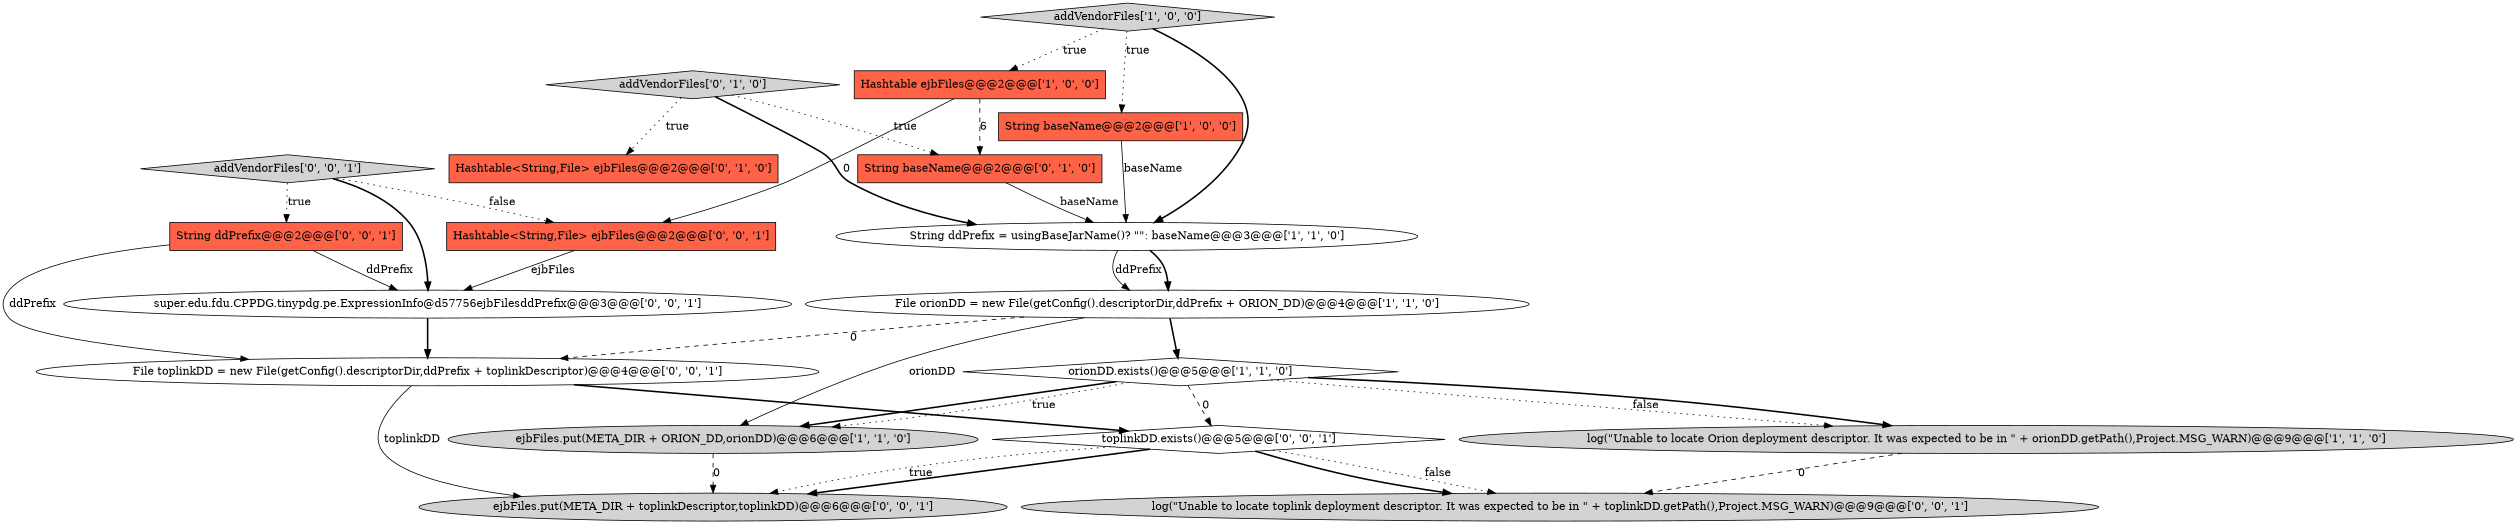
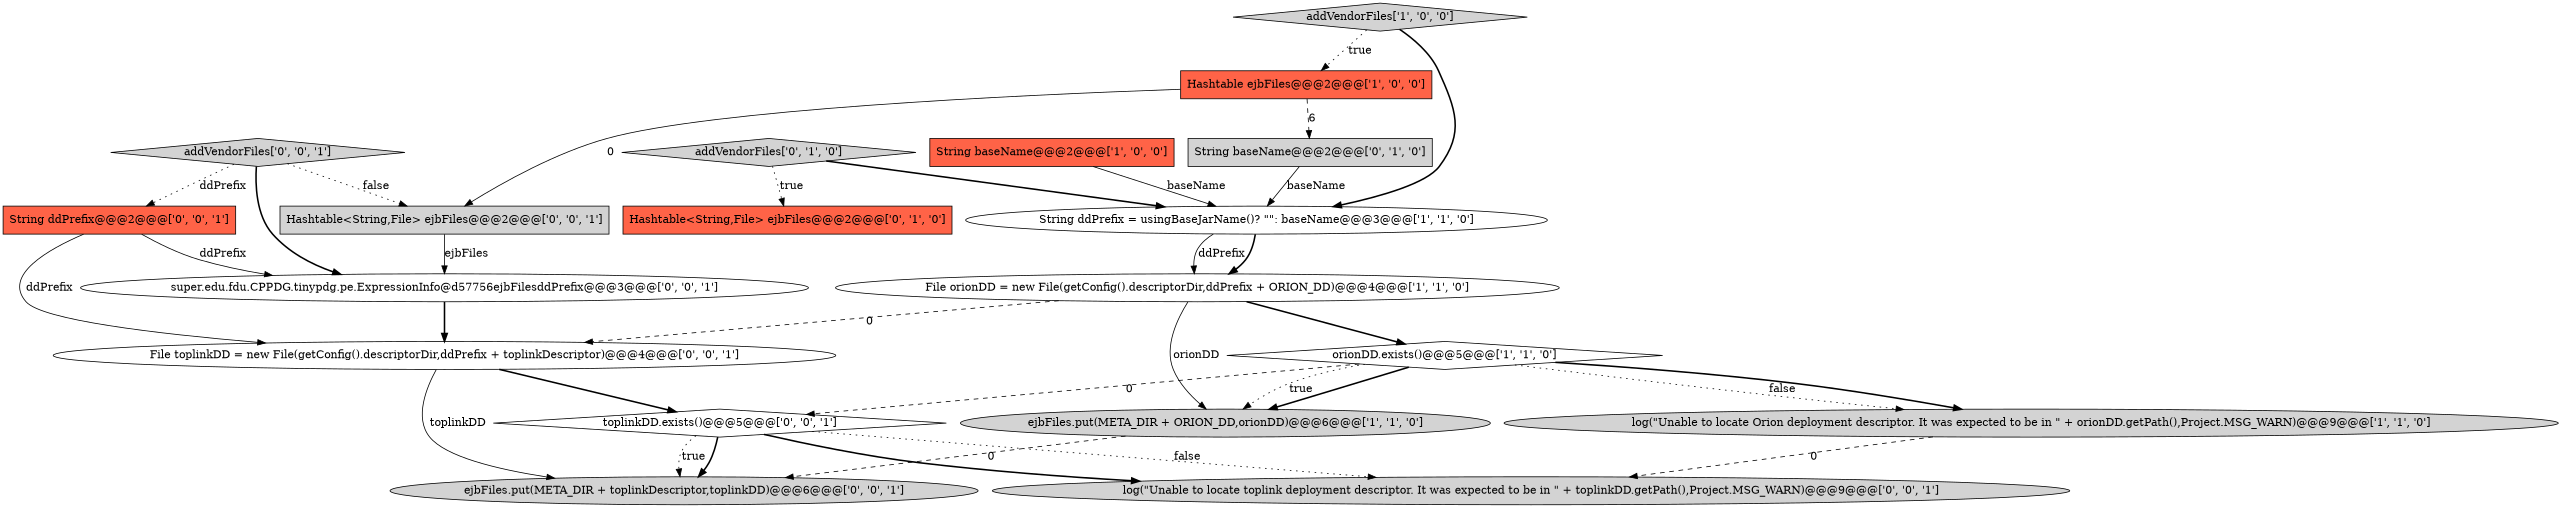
edge "addVendorFiles['1', '0', '0']" -> "String baseName@@@2@@@['1', '0', '0']": removed, label "true"
edge "addVendorFiles['0', '1', '0']" -> "String baseName@@@2@@@['0', '1', '0']": removed, label "true"
node "String baseName@@@2@@@['0', '1', '0']": fillcolor tomato -> lightgray
edge "addVendorFiles['0', '0', '1']" -> "String ddPrefix@@@2@@@['0', '0', '1']": label "true" -> "ddPrefix"
node "Hashtable<String,File> ejbFiles@@@2@@@['0', '0', '1']": fillcolor tomato -> lightgray
